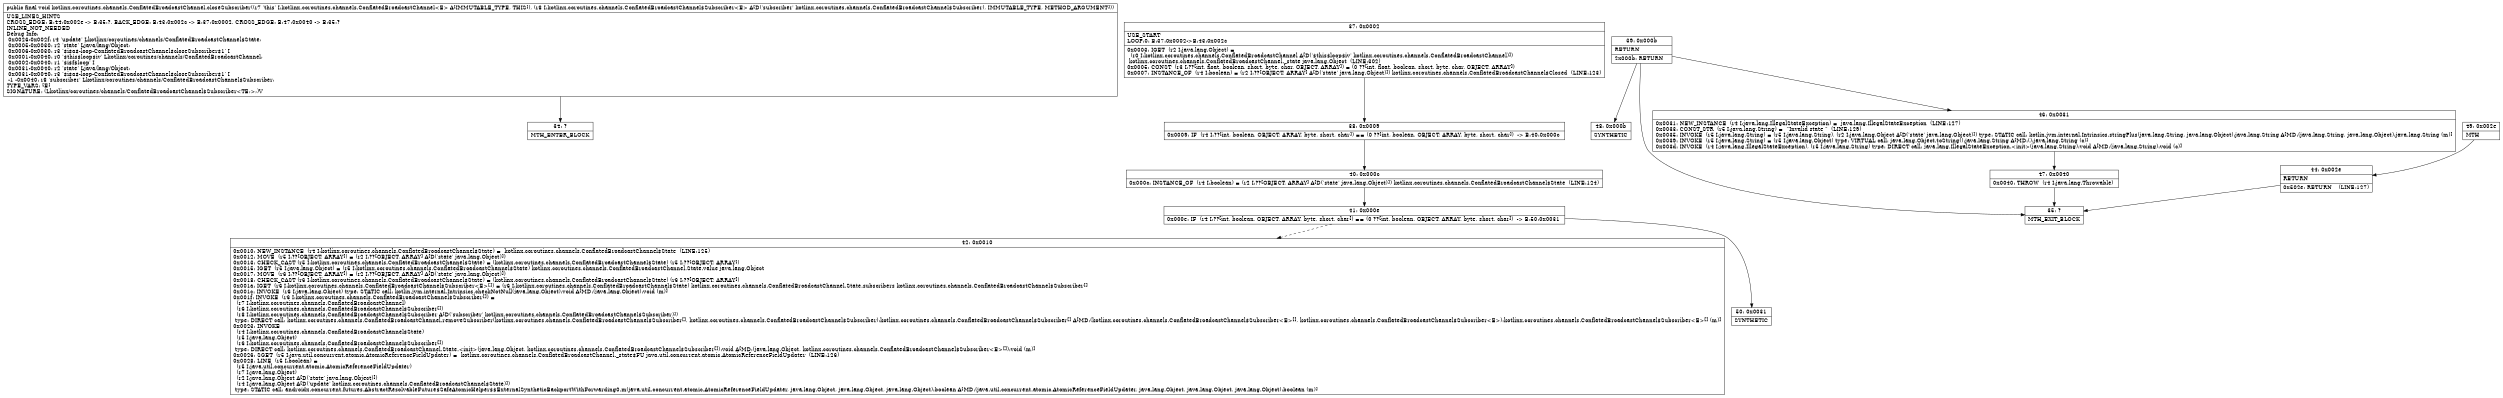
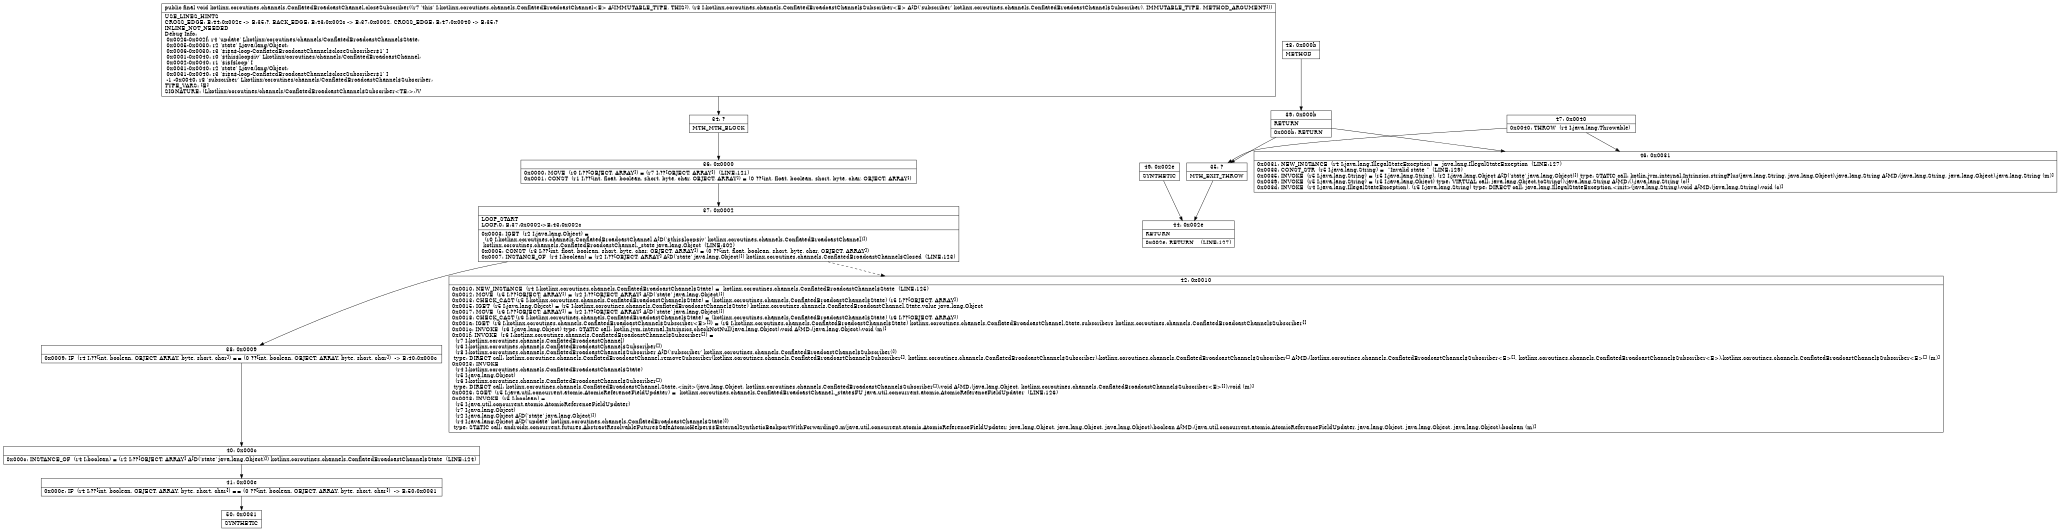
node "37: 0x0002": text "USE_START" -> "LOOP_START"
node "39: 0x000b": text "2x000b: RETURN" -> "0x000b: RETURN"
edge "39: 0x000b" -> "48: 0x000b": reversed
node "34: ?": text "MTH_ENTER_BLOCK" -> "MTH_MTH_BLOCK"
node "48: 0x000b": text "SYNTHETIC" -> "METHOD"
node "49: 0x002e": text "MTH" -> "SYNTHETIC"
edge "46: 0x0031" -> "47: 0x0040": reversed
node "36: 0x0000": added
node "44: 0x002e": text "0x502e: RETURN    (LINE:127)" -> "0x002e: RETURN    (LINE:127)"
edge "44: 0x002e" -> "35: ?": reversed
node "35: ?": text "MTH_EXIT_BLOCK" -> "MTH_EXIT_THROW"
edge "41: 0x000e" -> "42: 0x0010": now "37: 0x0002" -> "42: 0x0010"
node "42: 0x0010": text "0x0028: LINE  (r5 I:boolean) =" -> "0x0028: INVOKE  (r5 I:boolean) ="
